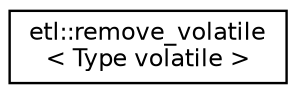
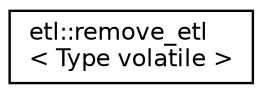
node "etl::remove_volatile < Type volatile >": label "etl::remove_volatile < Type volatile >" -> "etl::remove_etl < Type volatile >"
